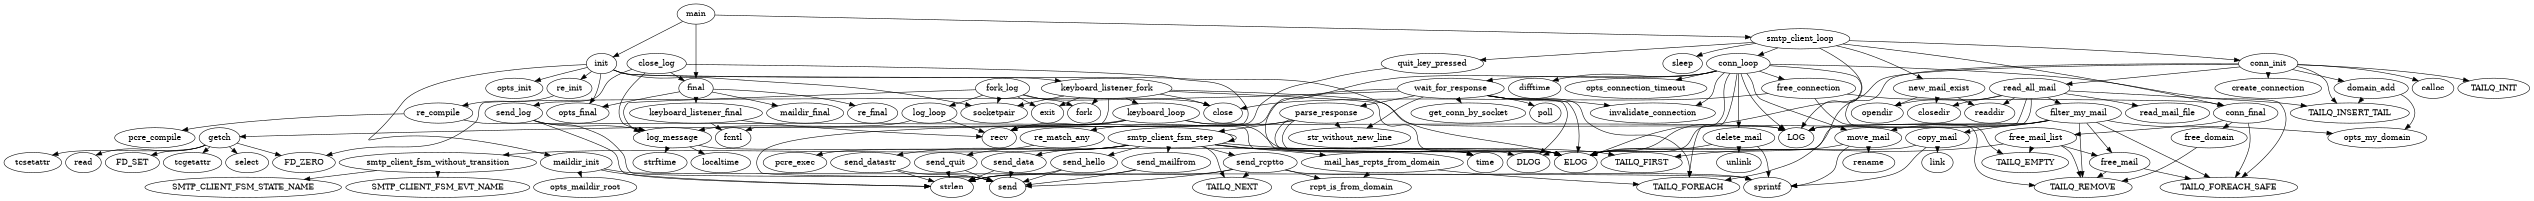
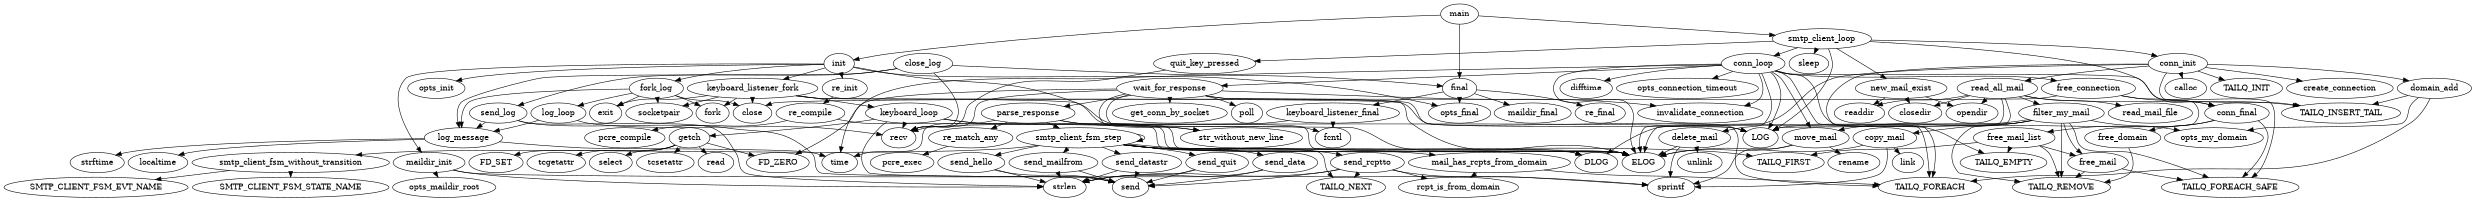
edge "init" -> "socketpair": now "init" -> "fork_log"
edge "keyboard_listener_fork" -> "ELOG": removed
edge "domain_add" -> "TAILQ_FOREACH": added
